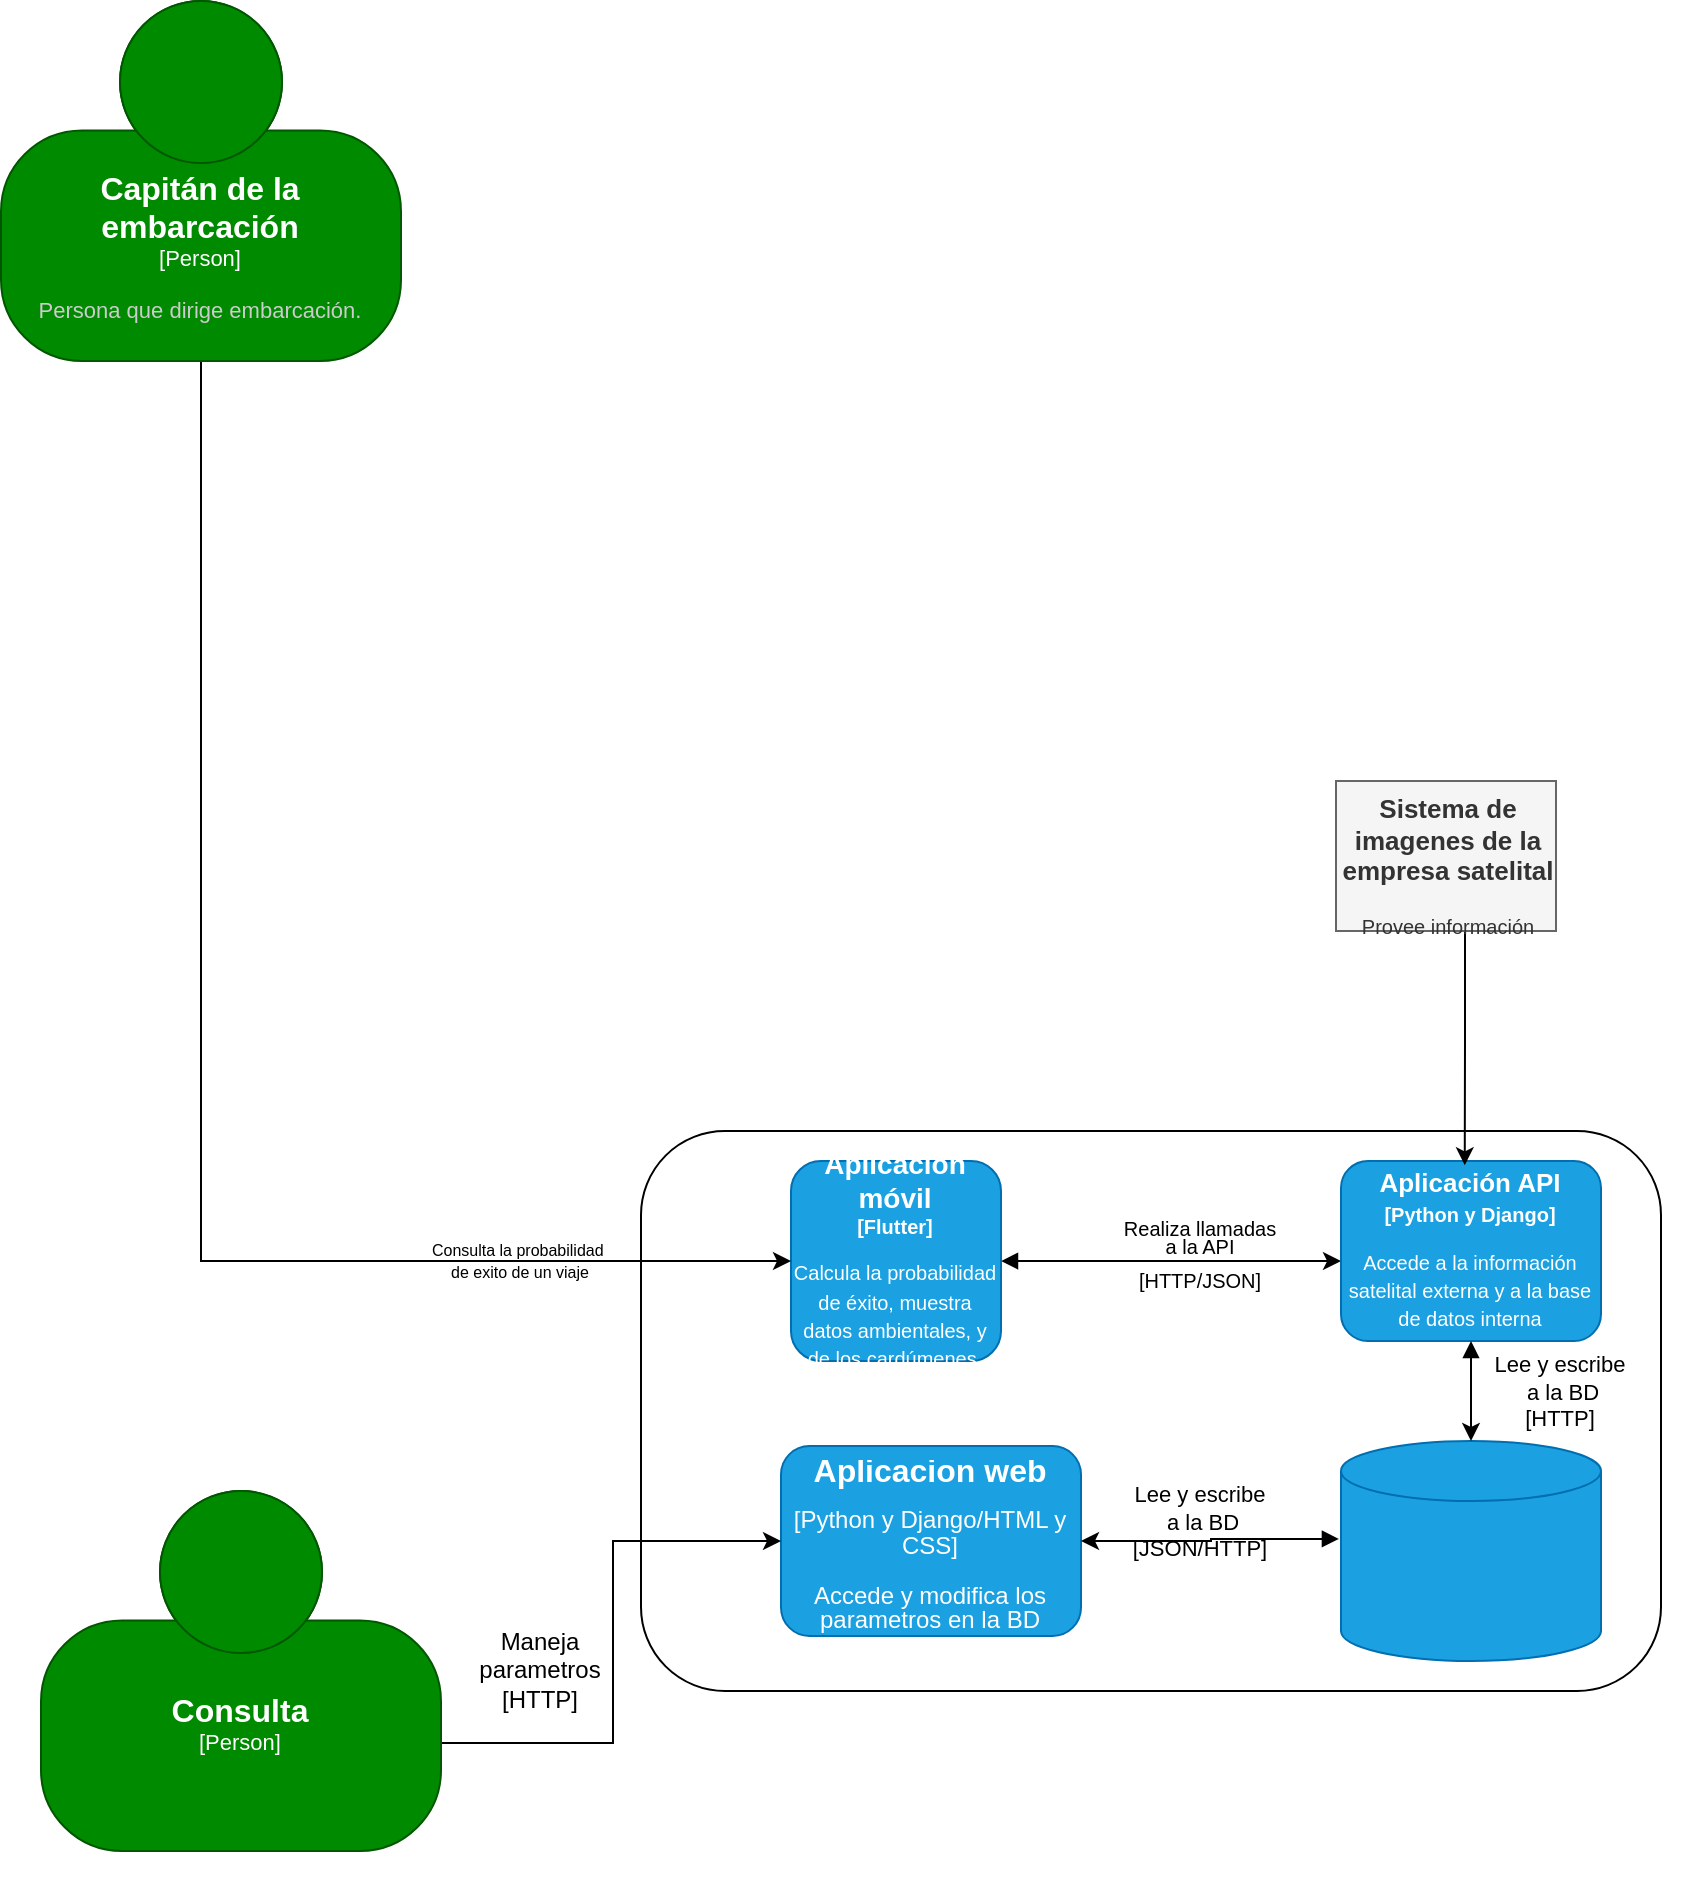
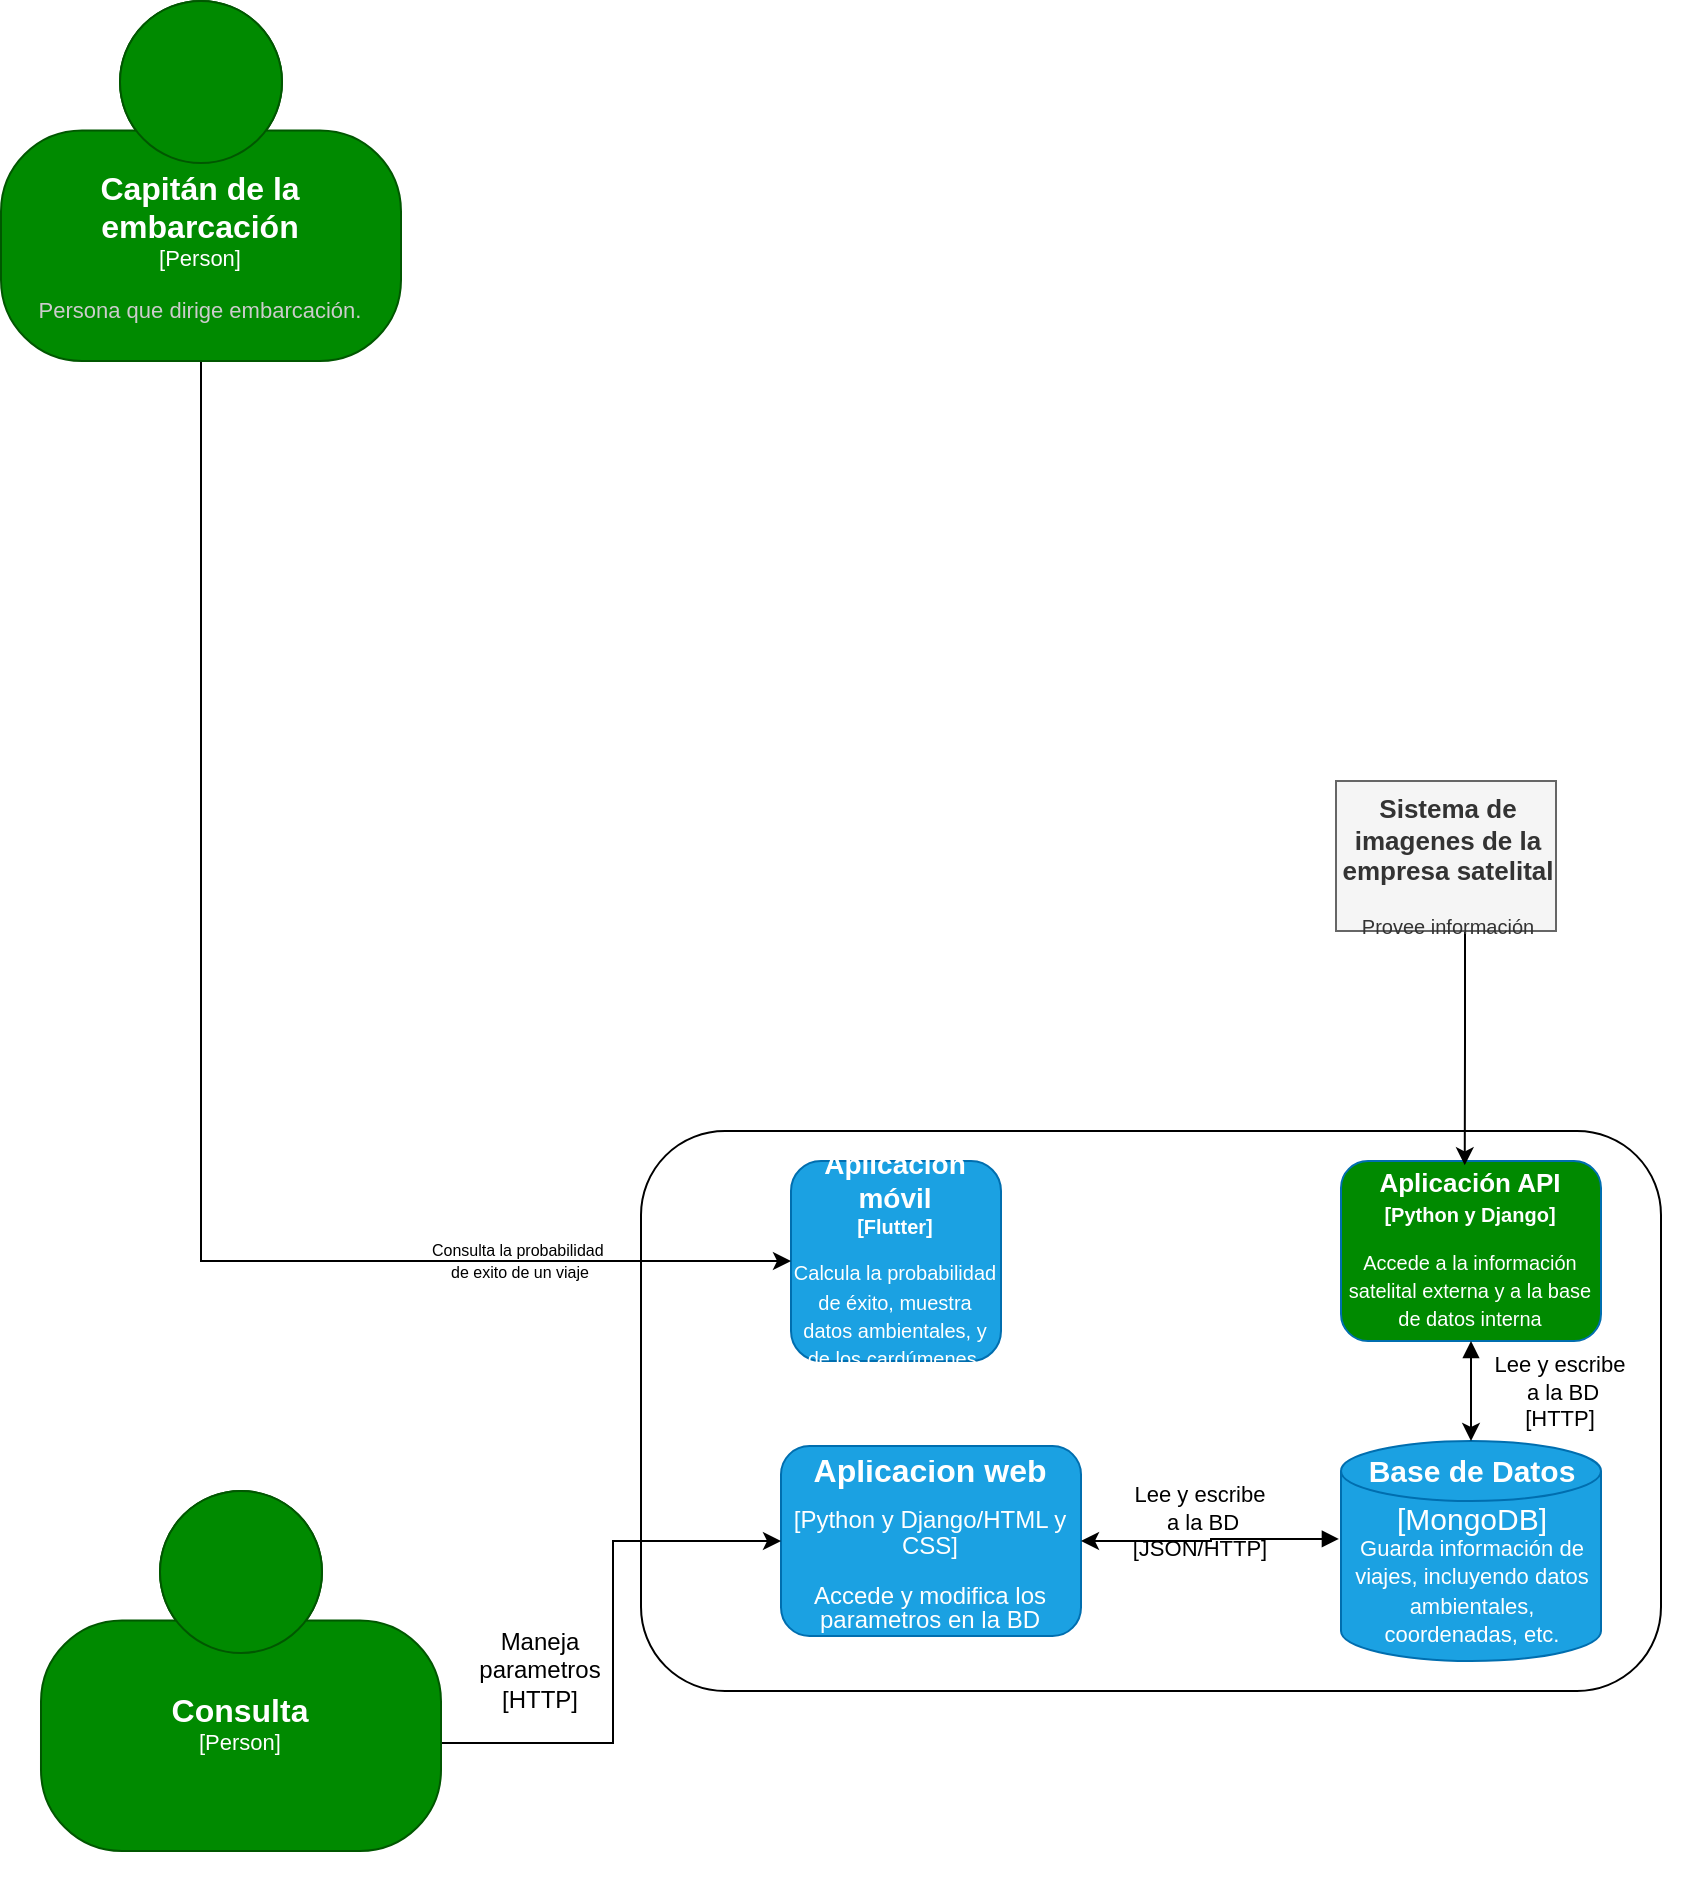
node "Realiza llamadas a la API [HTTP/JSON]": removed
node "Aplicación API [Python y Django] Accede a la información satelital externa y a la base de datos interna": fillcolor #1ba1e2 -> #008a00
edge "Aplicación API [Python y Django] Accede a la información satelital externa y a la base de datos interna" -- "Aplicación móvil [Flutter] Calcula la probabilidad de éxito, muestra datos ambientales, y de los cardúmenes.": removed
node "Base de Datos [MongoDB] Guarda información de viajes, incluyendo datos ambientales, coordenadas, etc.": added
